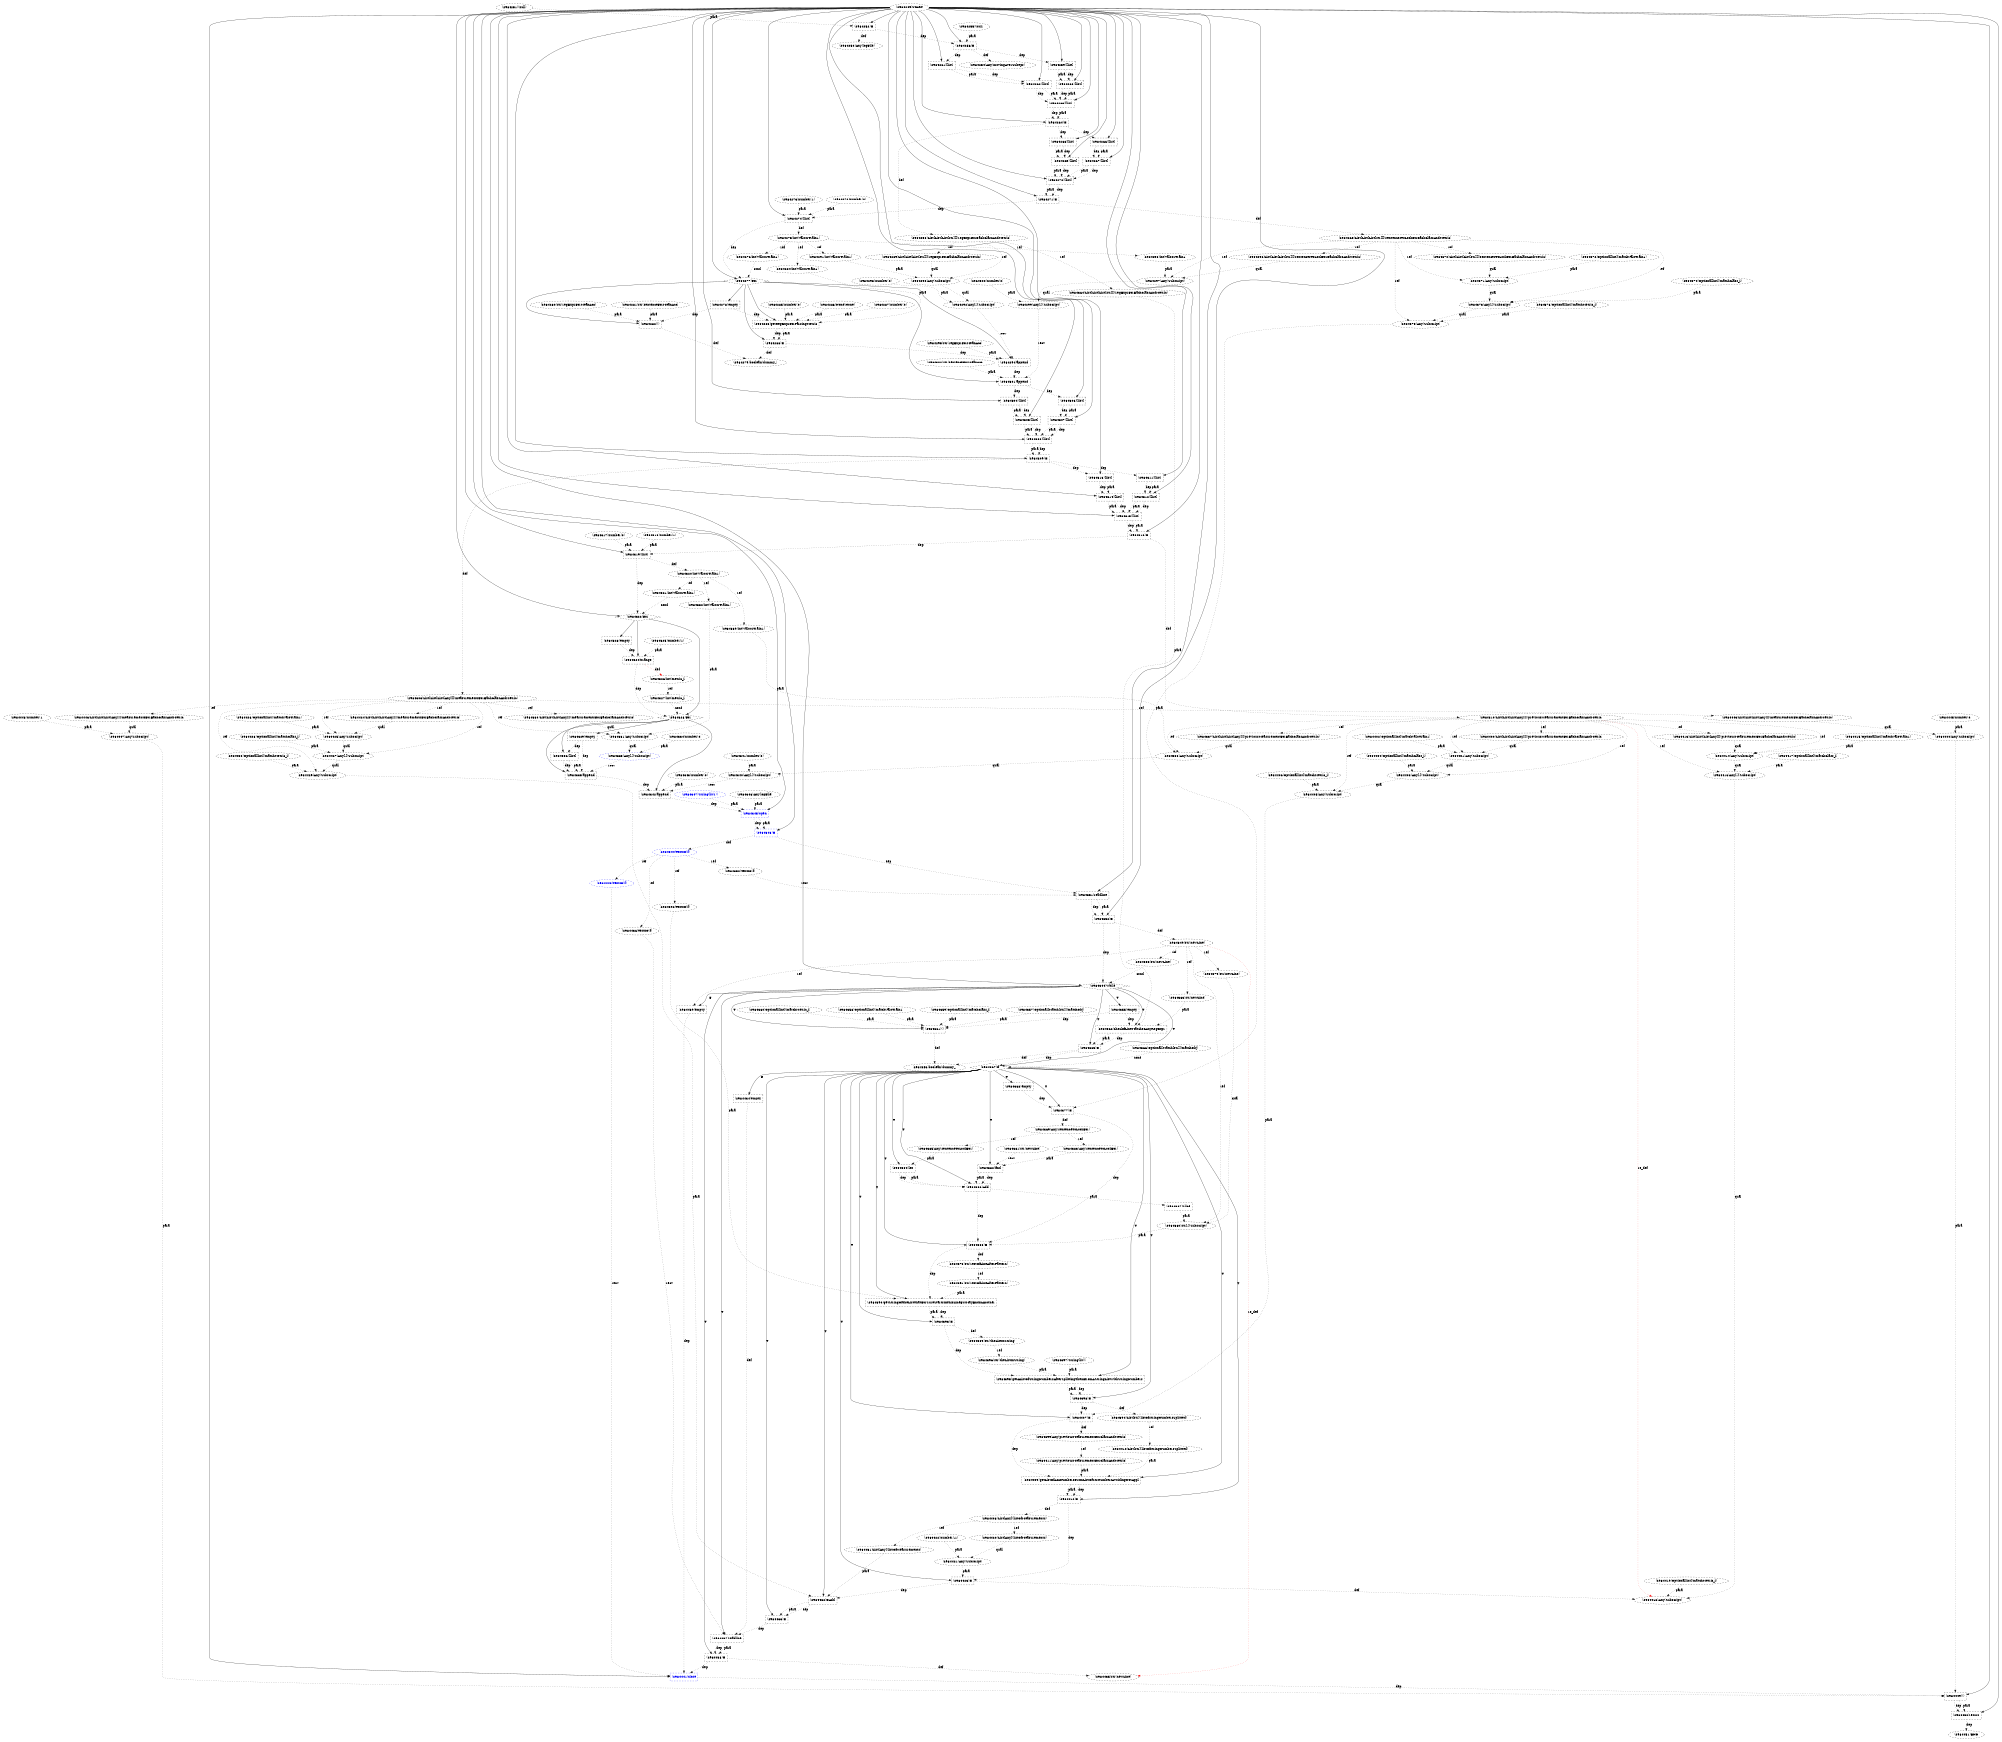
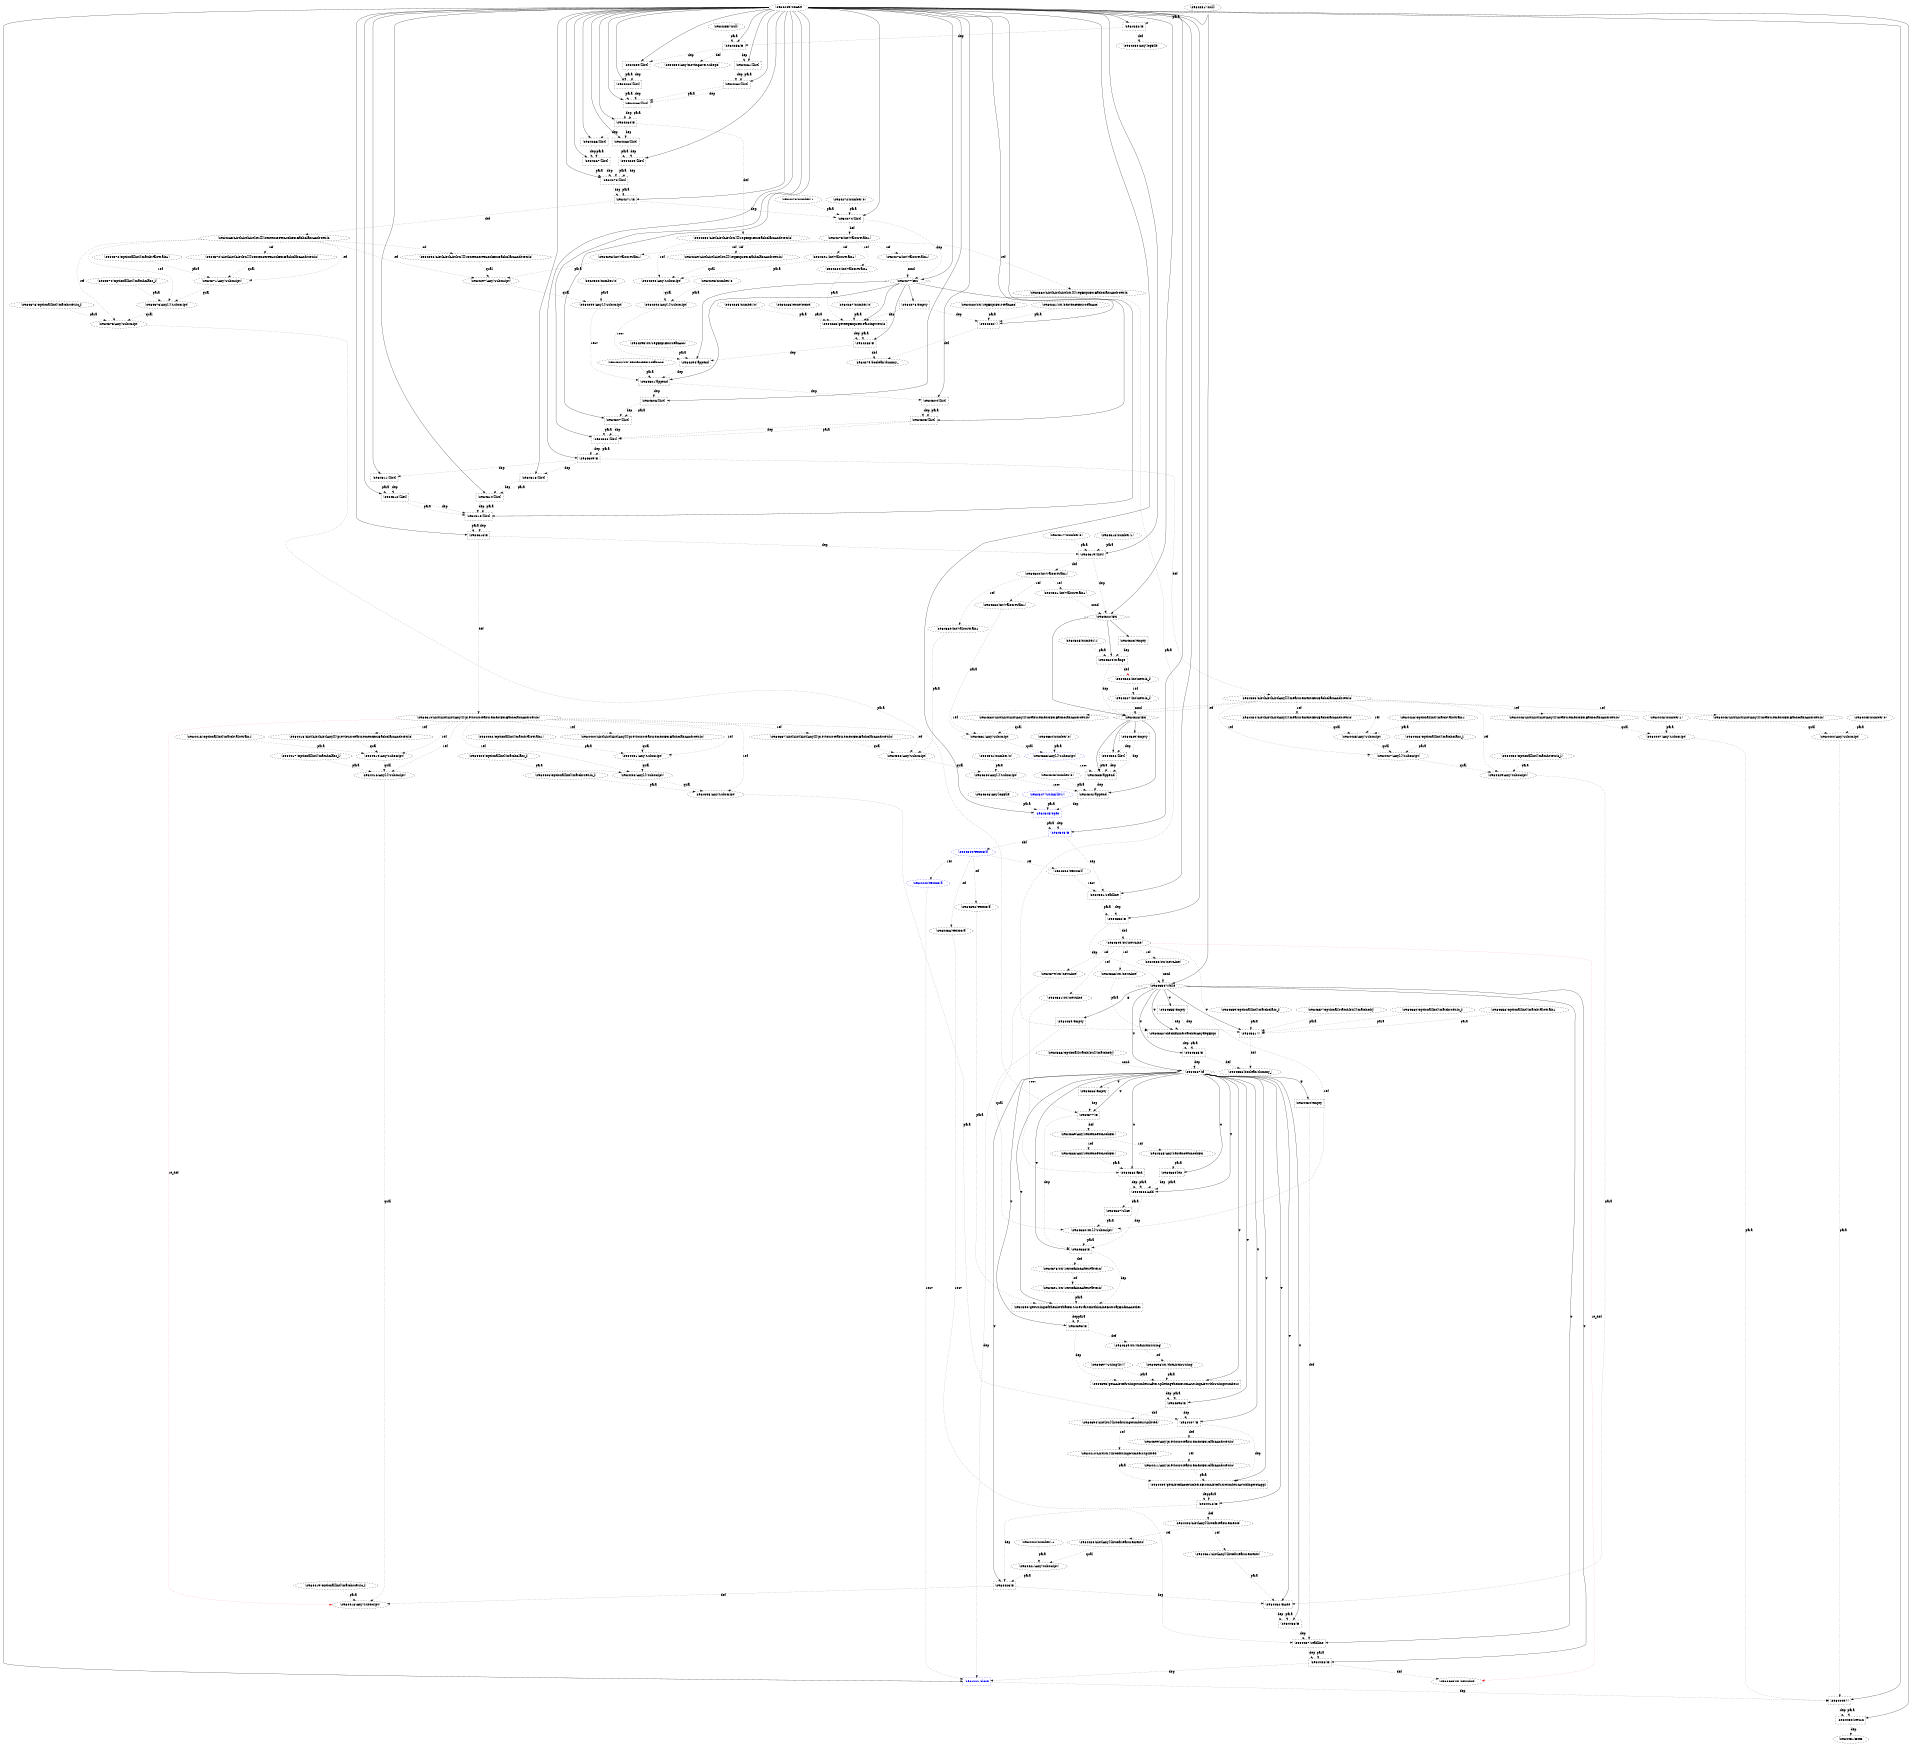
edge "(2984349)str(newLine)" -> "(2984439)empty": now "(2984349)str(newLine)" -> "(2984381)str(newLine)"
node "(2984344)While": label "(2984344)While" -> "(2984354)While"
